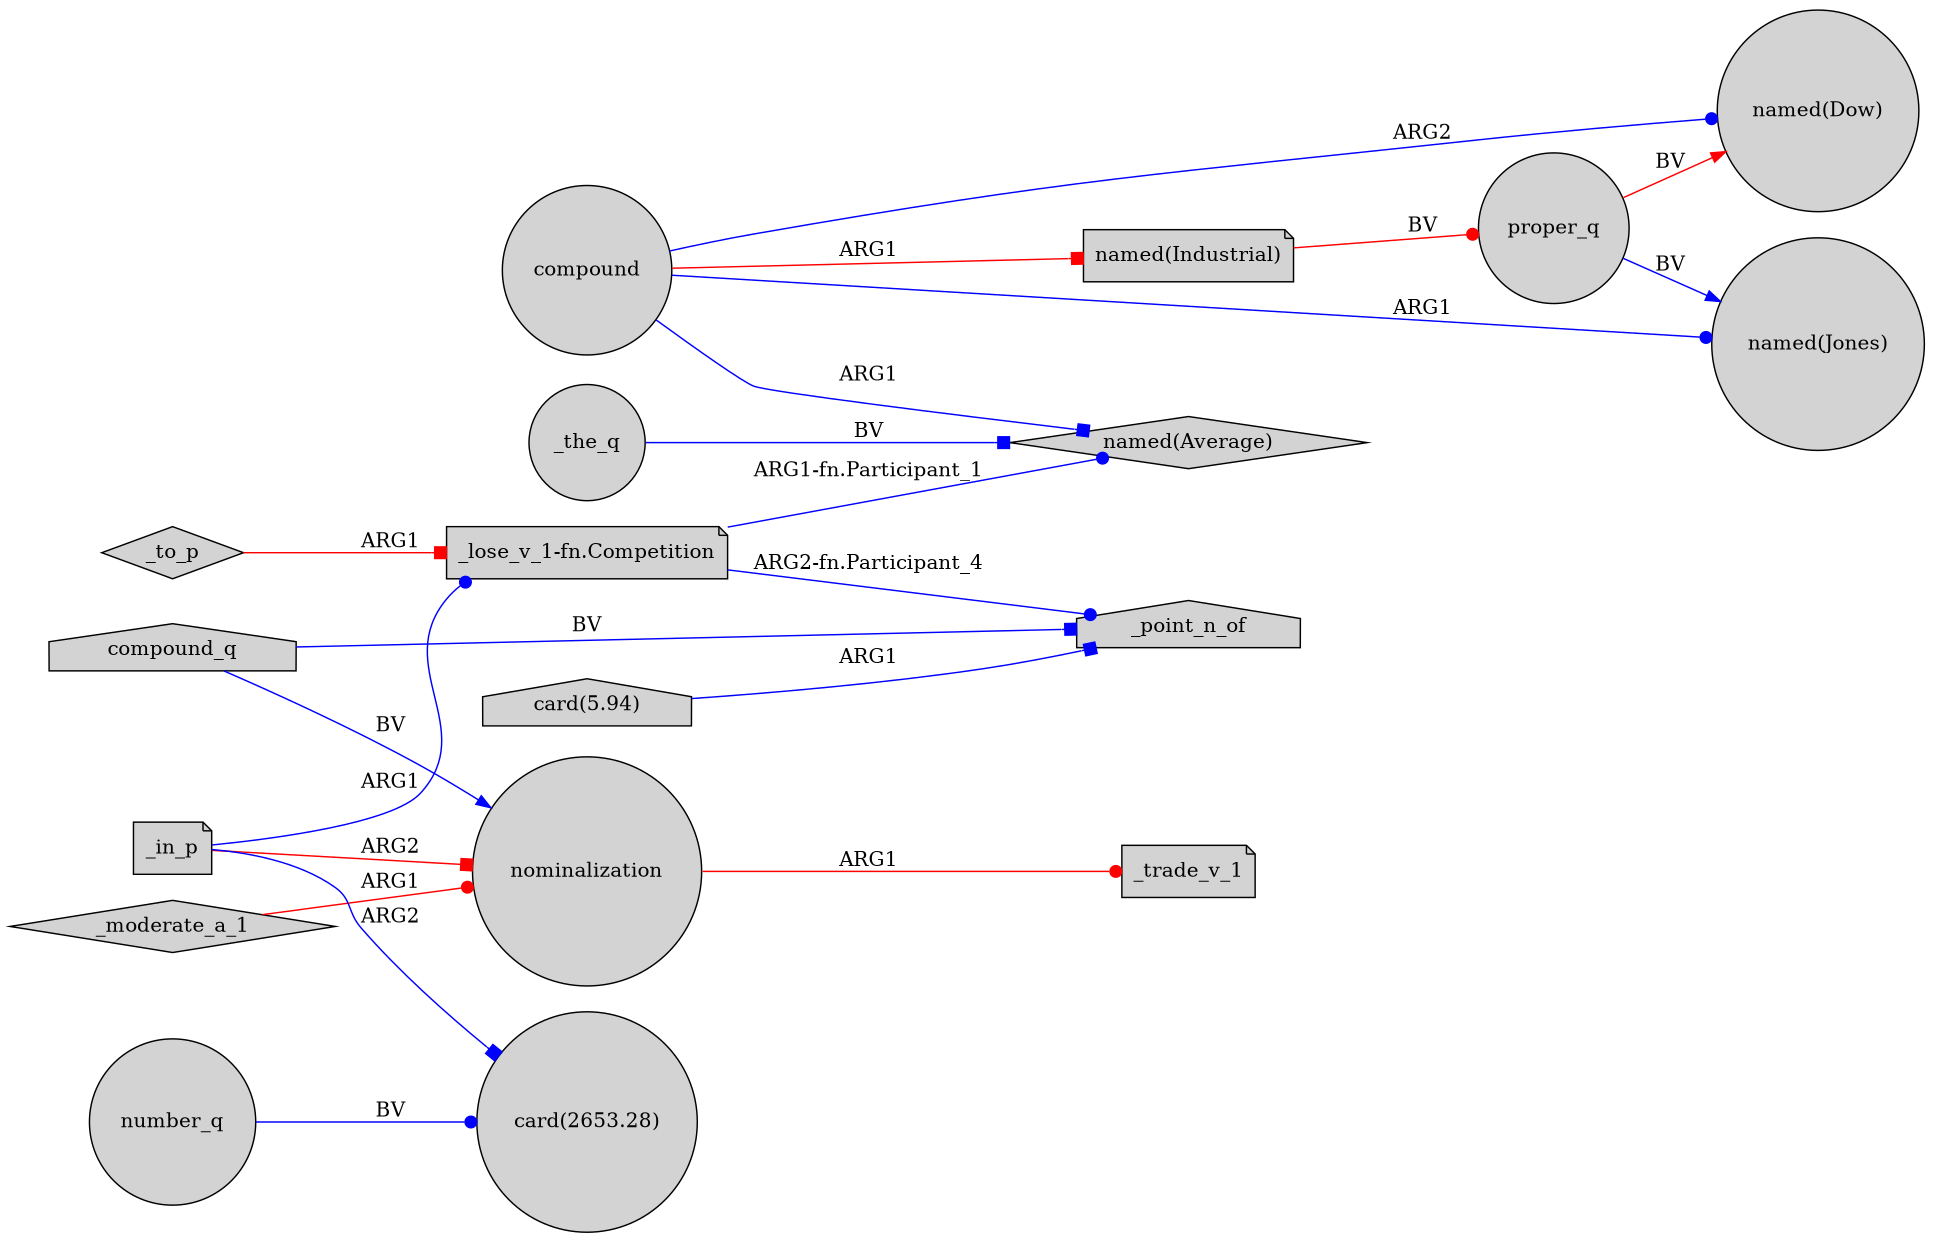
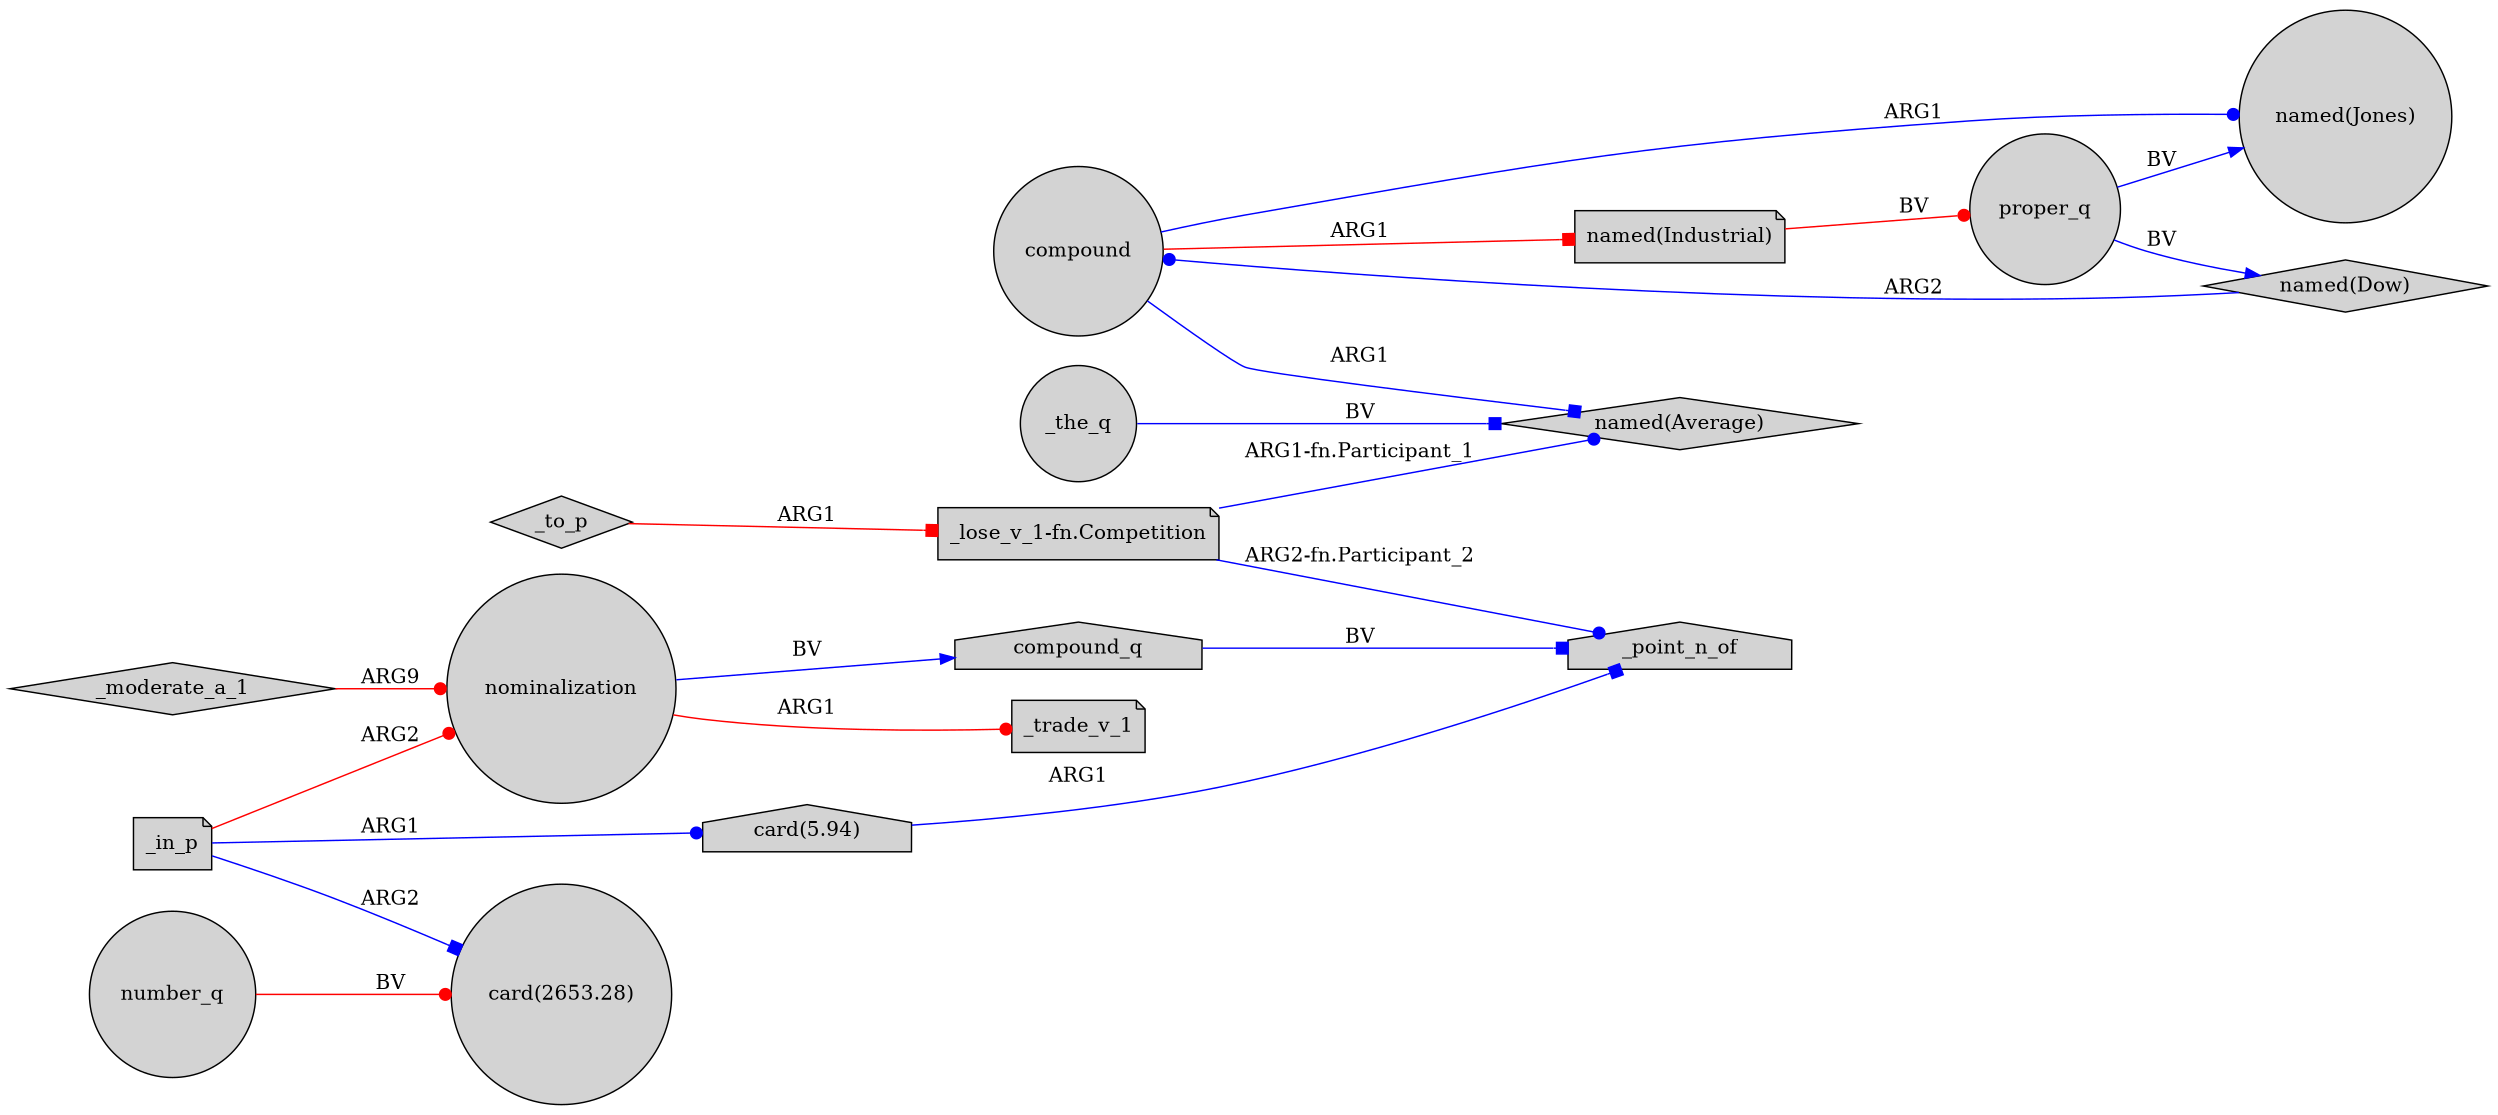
node "named(Dow)": shape circle -> diamond
edge "compound" -> "named(Dow)": reversed
edge "proper_q" -> "named(Dow)": color red -> blue
edge "_lose_v_1-fn.Competition" -> "_point_n_of": label "ARG2-fn.Participant_4" -> "ARG2-fn.Participant_2"
edge "compound_q" -> "nominalization": reversed
edge "_in_p" -> "_lose_v_1-fn.Competition": now "_in_p" -> "card(5.94)"
edge "_in_p" -> "nominalization": arrowhead box -> dot
edge "_moderate_a_1" -> "nominalization": label "ARG1" -> "ARG9"
edge "number_q" -> "card(2653.28)": color blue -> red
